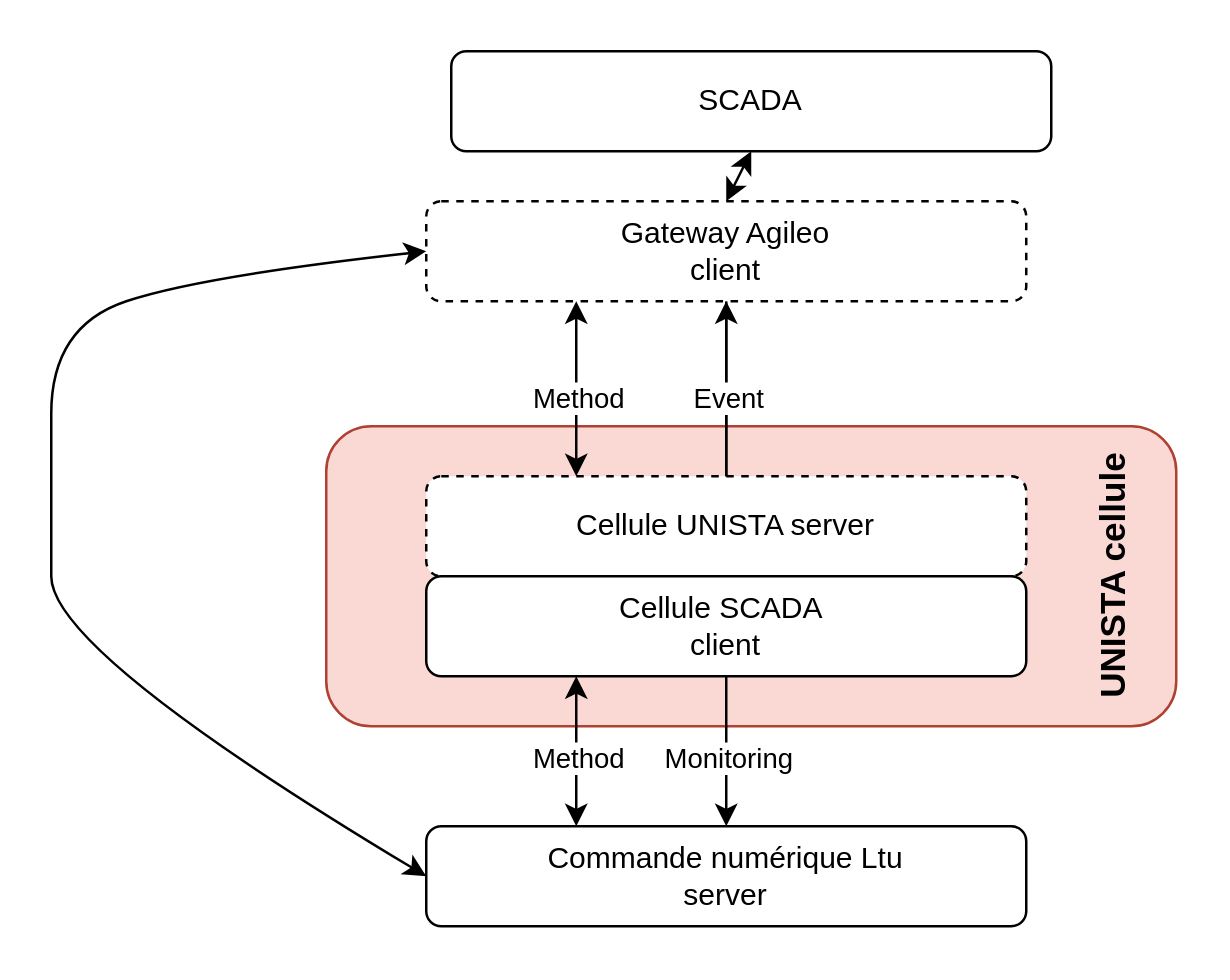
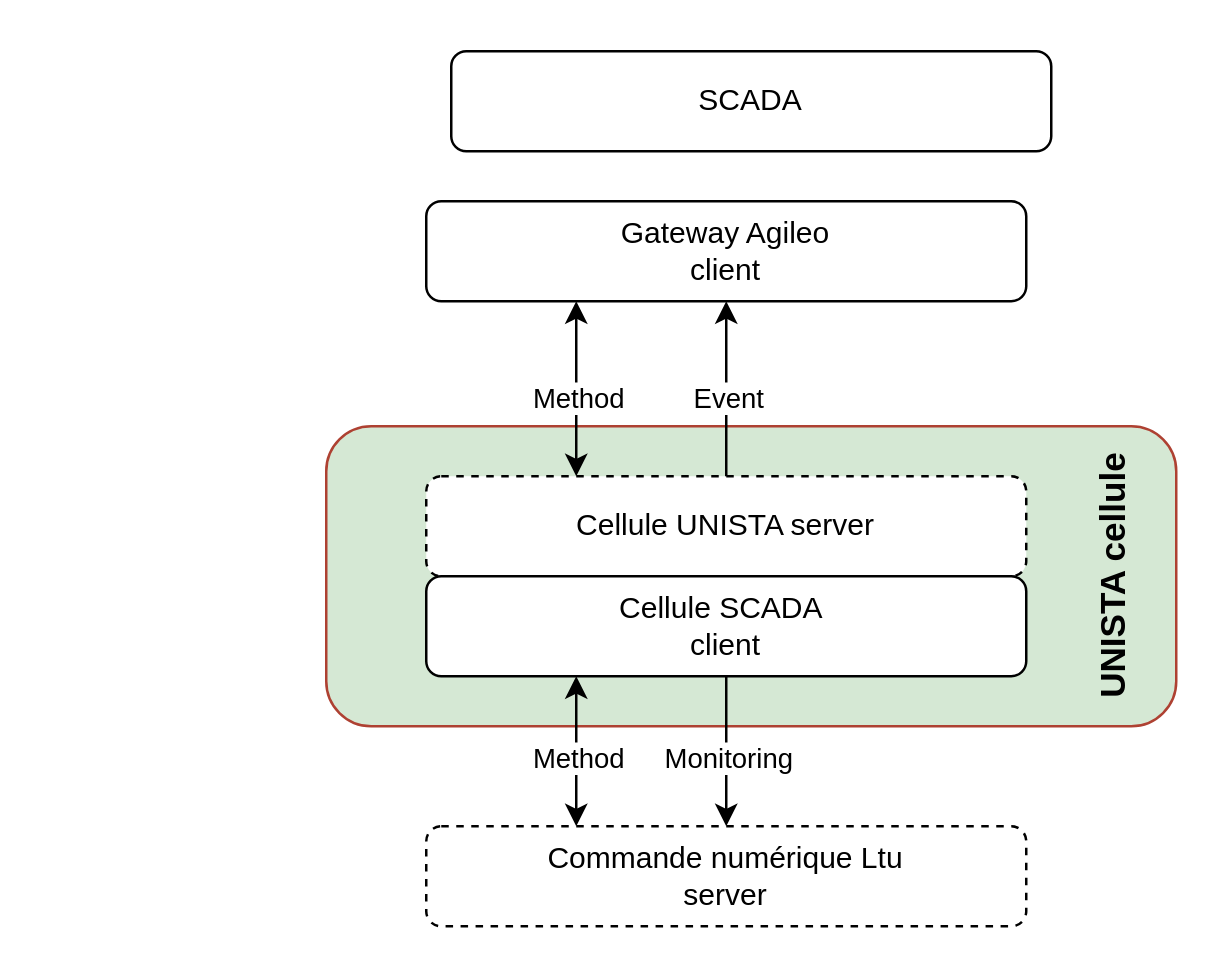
edge "SCADA" -- "Gateway Agileo client": removed
node "Gateway Agileo client": style dashed -> solid
edge "Gateway Agileo client" -> "Cellule SCADA client": removed
edge "Gateway Agileo client" -- "Commande numérique Ltu server": removed
node "UNISTA cellule": fillcolor #fad9d5 -> #d5e8d4
node "Commande numérique Ltu server": style solid -> dashed
